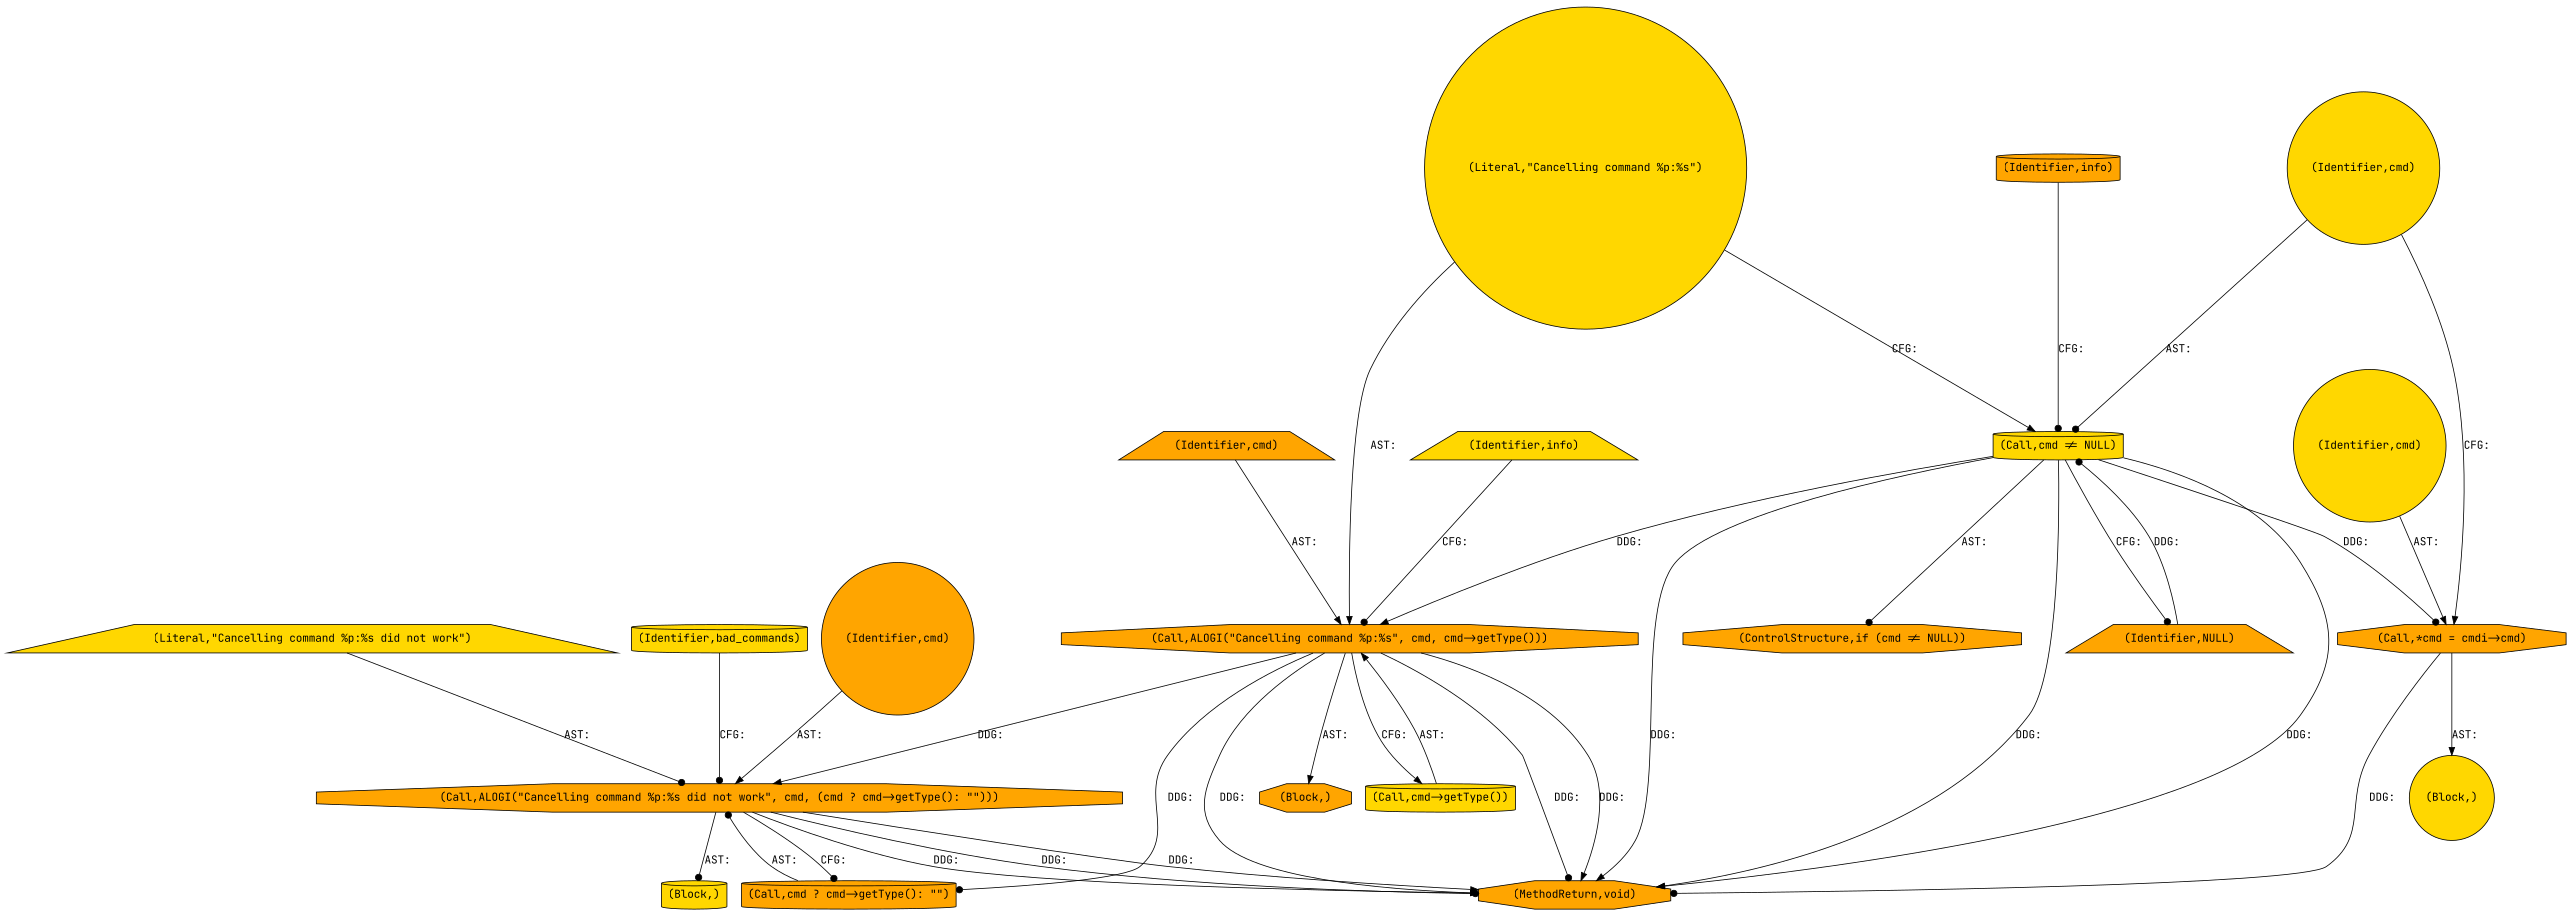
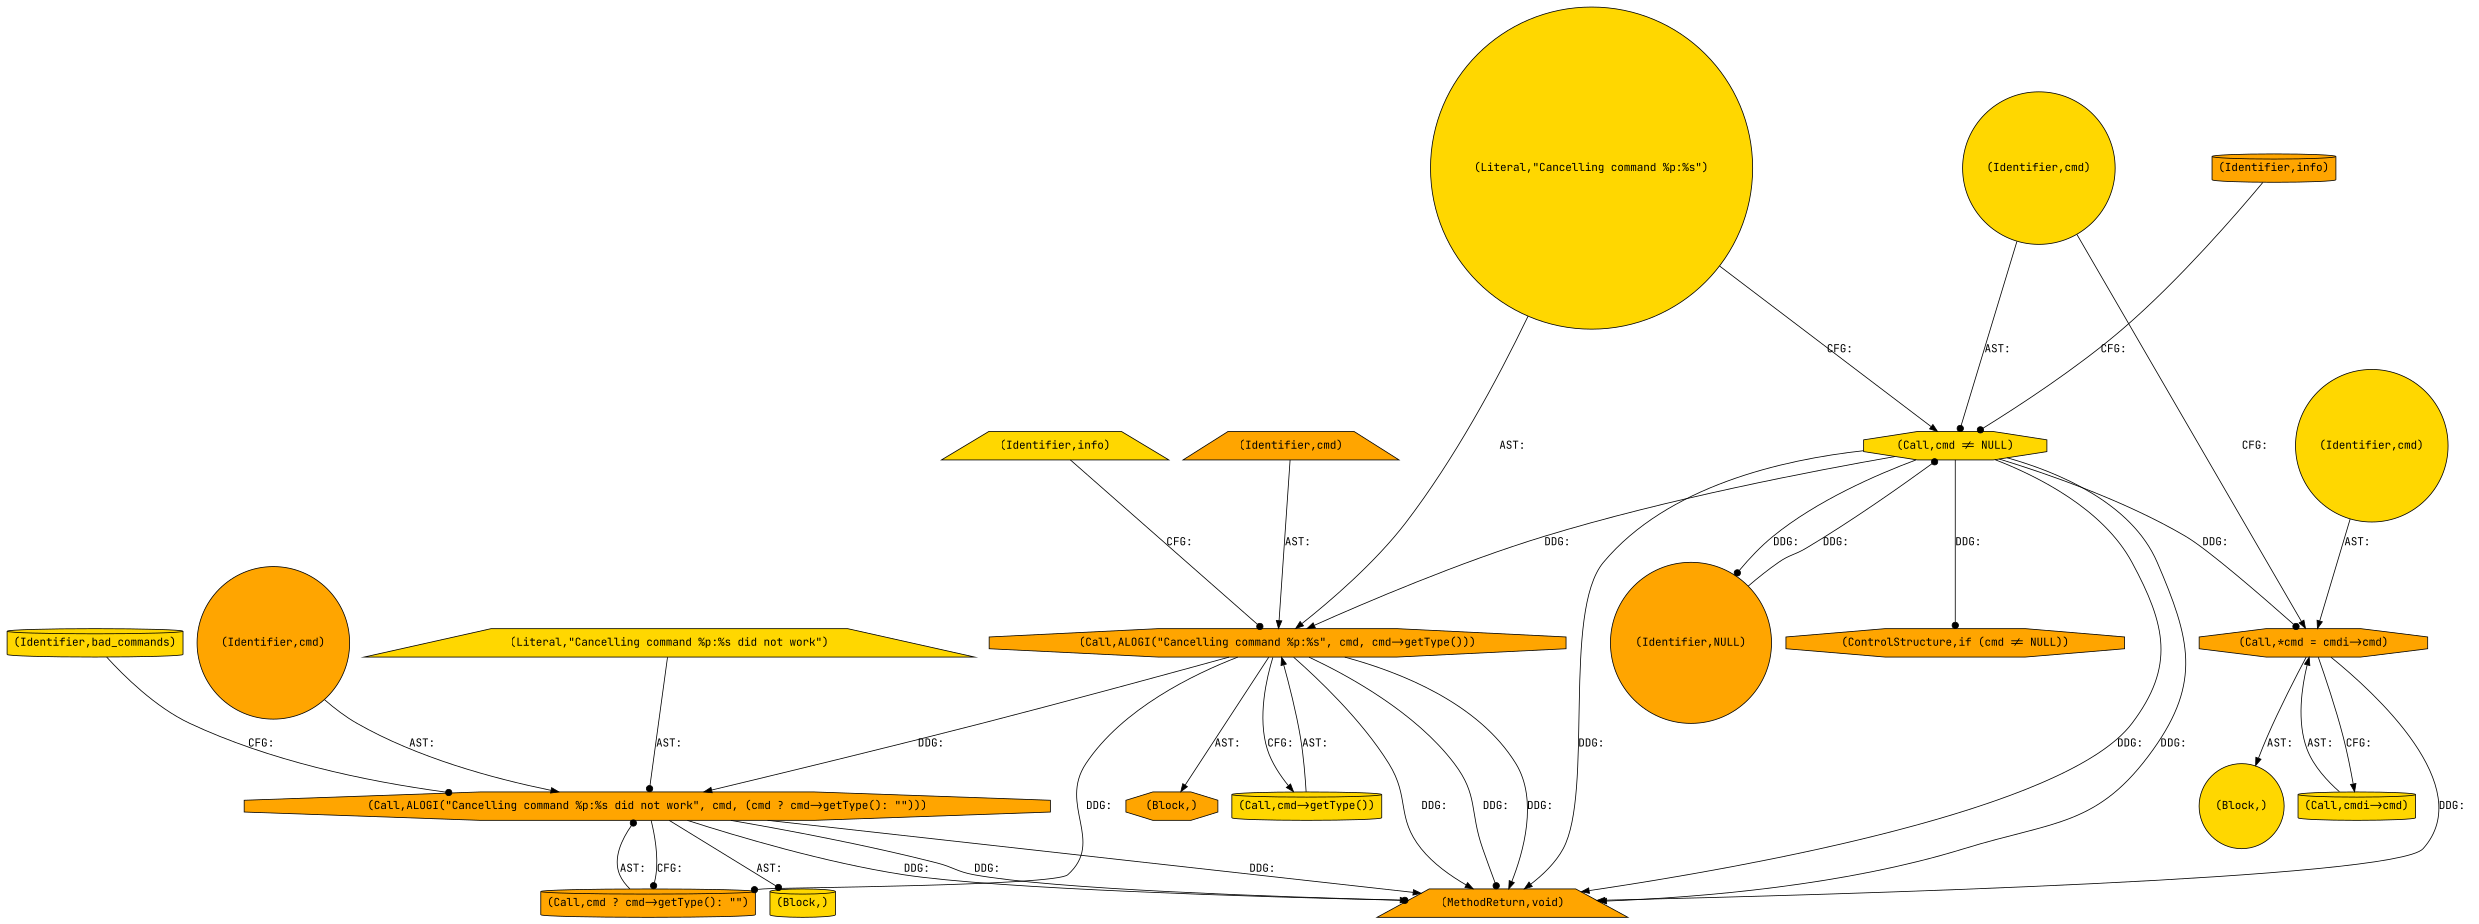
node "(Call,cmd != NULL)": shape cylinder -> octagon
edge "(Call,cmd != NULL)" -> "(ControlStructure,if (cmd != NULL))": label "AST: " -> "DDG: "
edge "(Call,cmd != NULL)" -> "(Identifier,NULL)": label "CFG: " -> "DDG: "
node "(Identifier,NULL)": shape trapezium -> circle
node "(Call,cmdi->cmd)": added
edge "(Call,*cmd = cmdi->cmd)" -> "(MethodReturn,void)": arrowhead dot -> normal
node "(MethodReturn,void)": shape octagon -> trapezium
